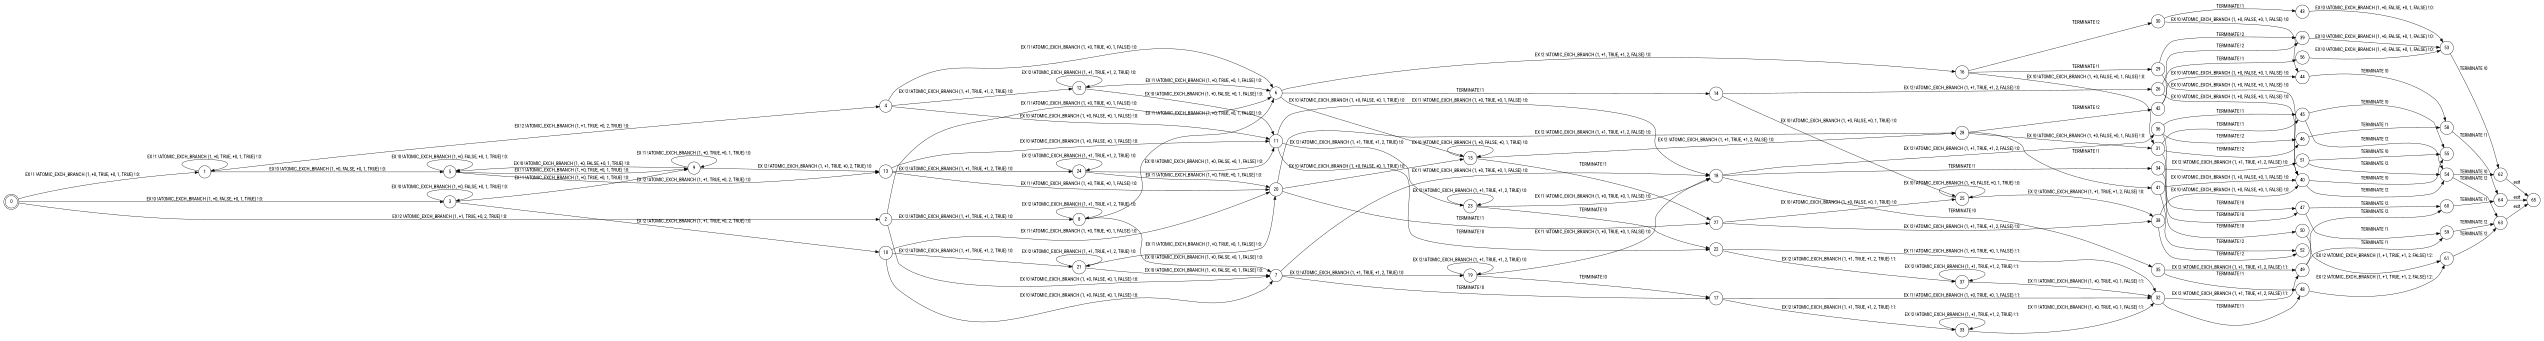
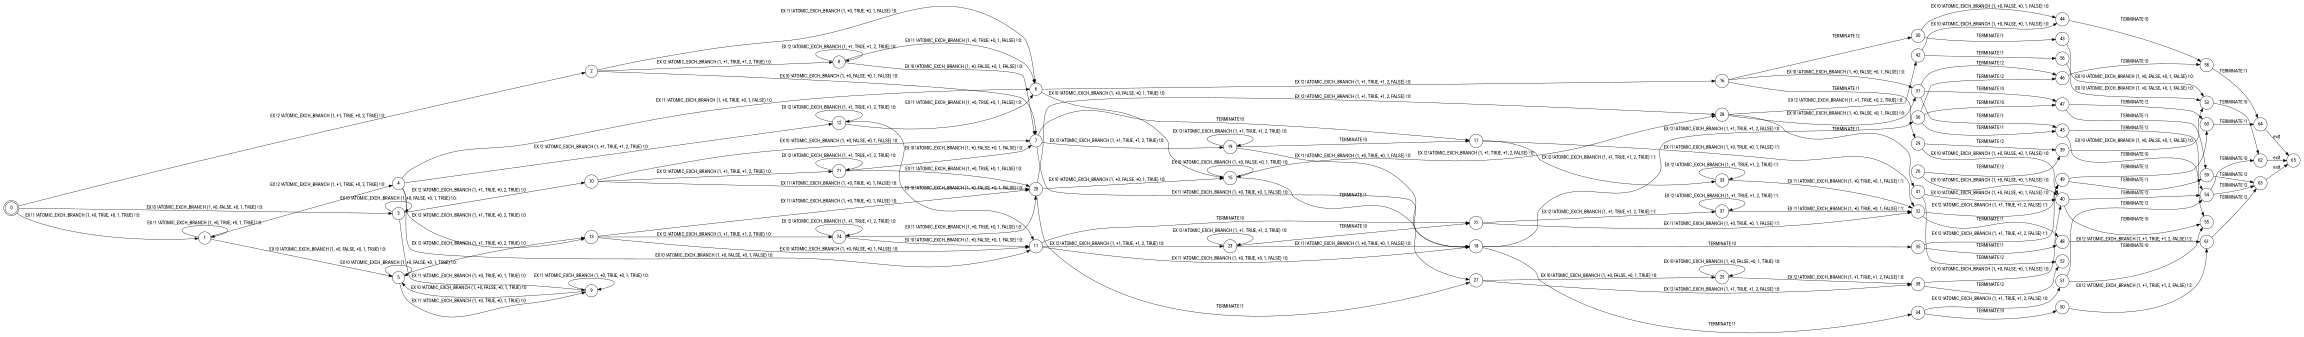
node "14": removed
edge "28" -> "42": label "TERMINATE !2" -> "EX !2 !ATOMIC_EXCH_BRANCH (1, +1, TRUE, +0, 2, TRUE) !:0:"
edge "46" -> "58": label "TERMINATE !1" -> "TERMINATE !0"
edge "9" -> "13": now "4" -> "13"
